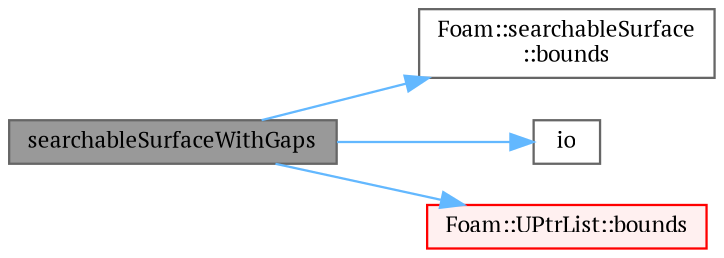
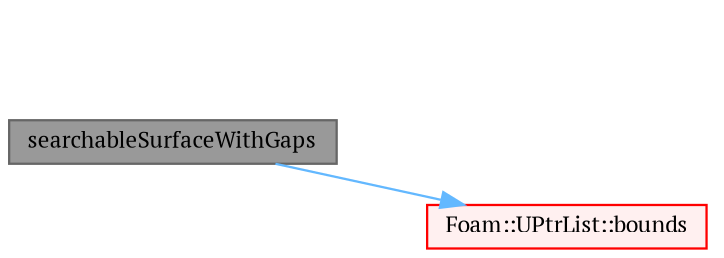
node "Foam::searchableSurface ::bounds": removed
node "io": removed
